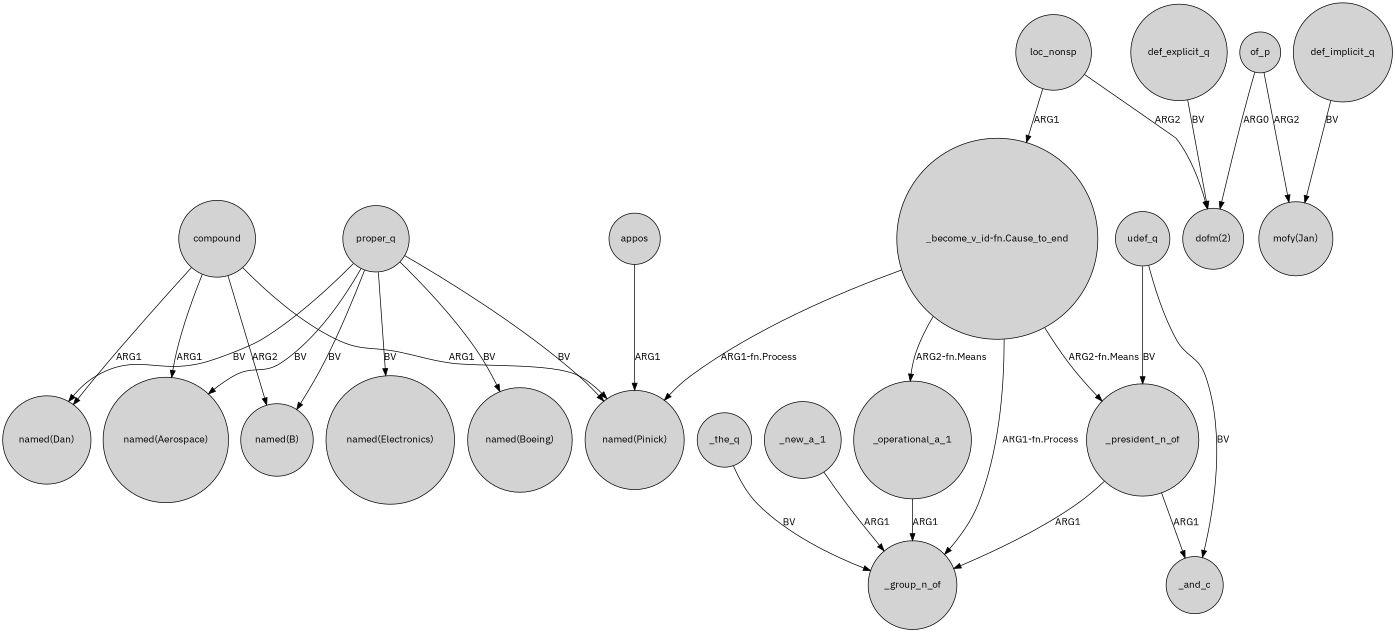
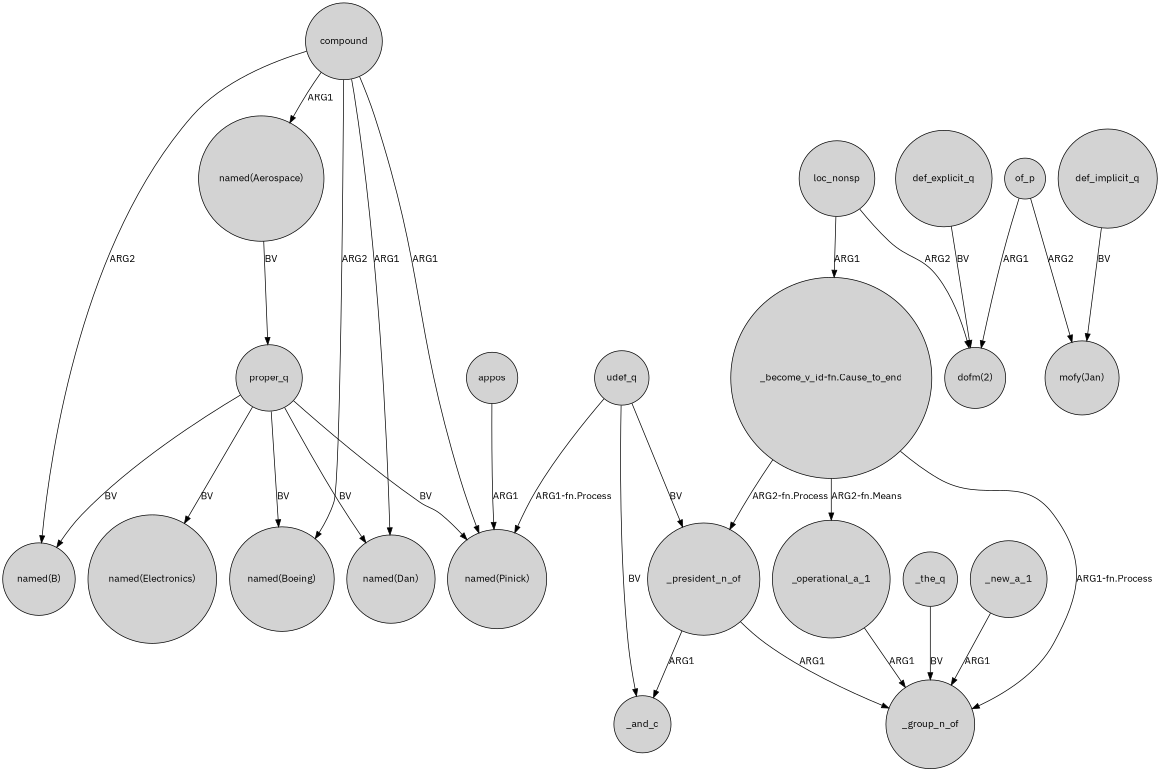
edge "of_p" -> "dofm(2)": label "ARG0" -> "ARG1"
edge "compound" -> "named(Boeing)": added, label "ARG2"
edge "_become_v_id-fn.Cause_to_end" -> "named(Pinick)": now "udef_q" -> "named(Pinick)"
edge "proper_q" -> "named(Aerospace)": reversed
edge "_become_v_id-fn.Cause_to_end" -> "_president_n_of": label "ARG2-fn.Means" -> "ARG2-fn.Process"
